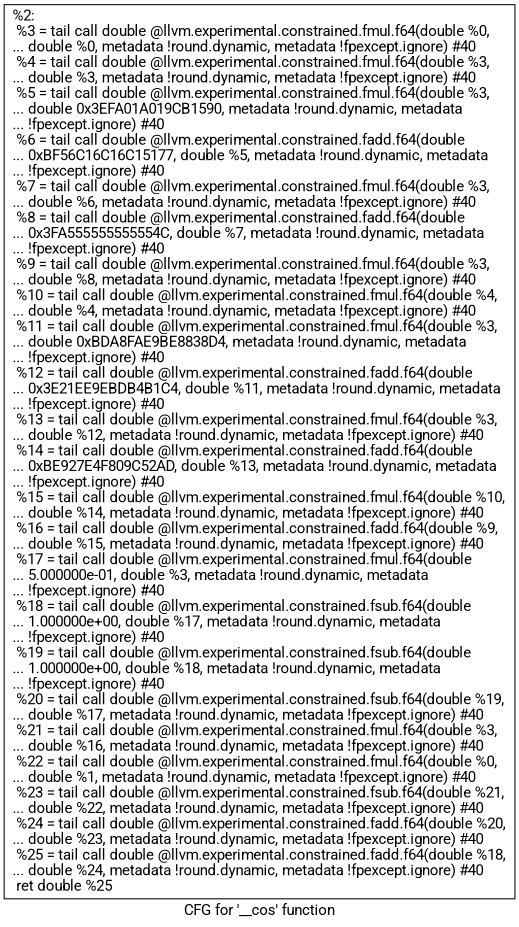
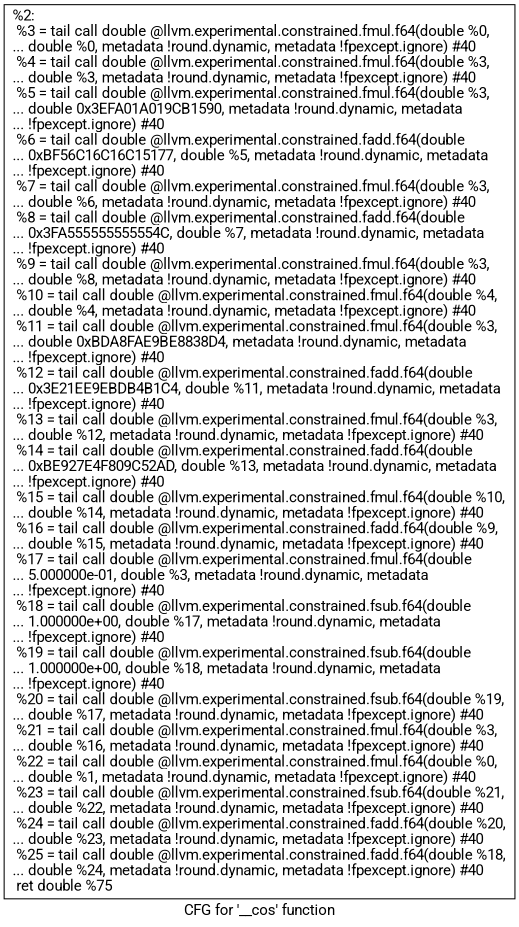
node "%2:": text "ret double %25" -> "ret double %75"
